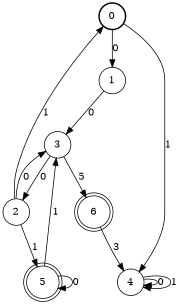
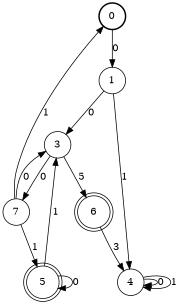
edge "0" -> "4": now "1" -> "4"
node "2": label "2" -> "7"
